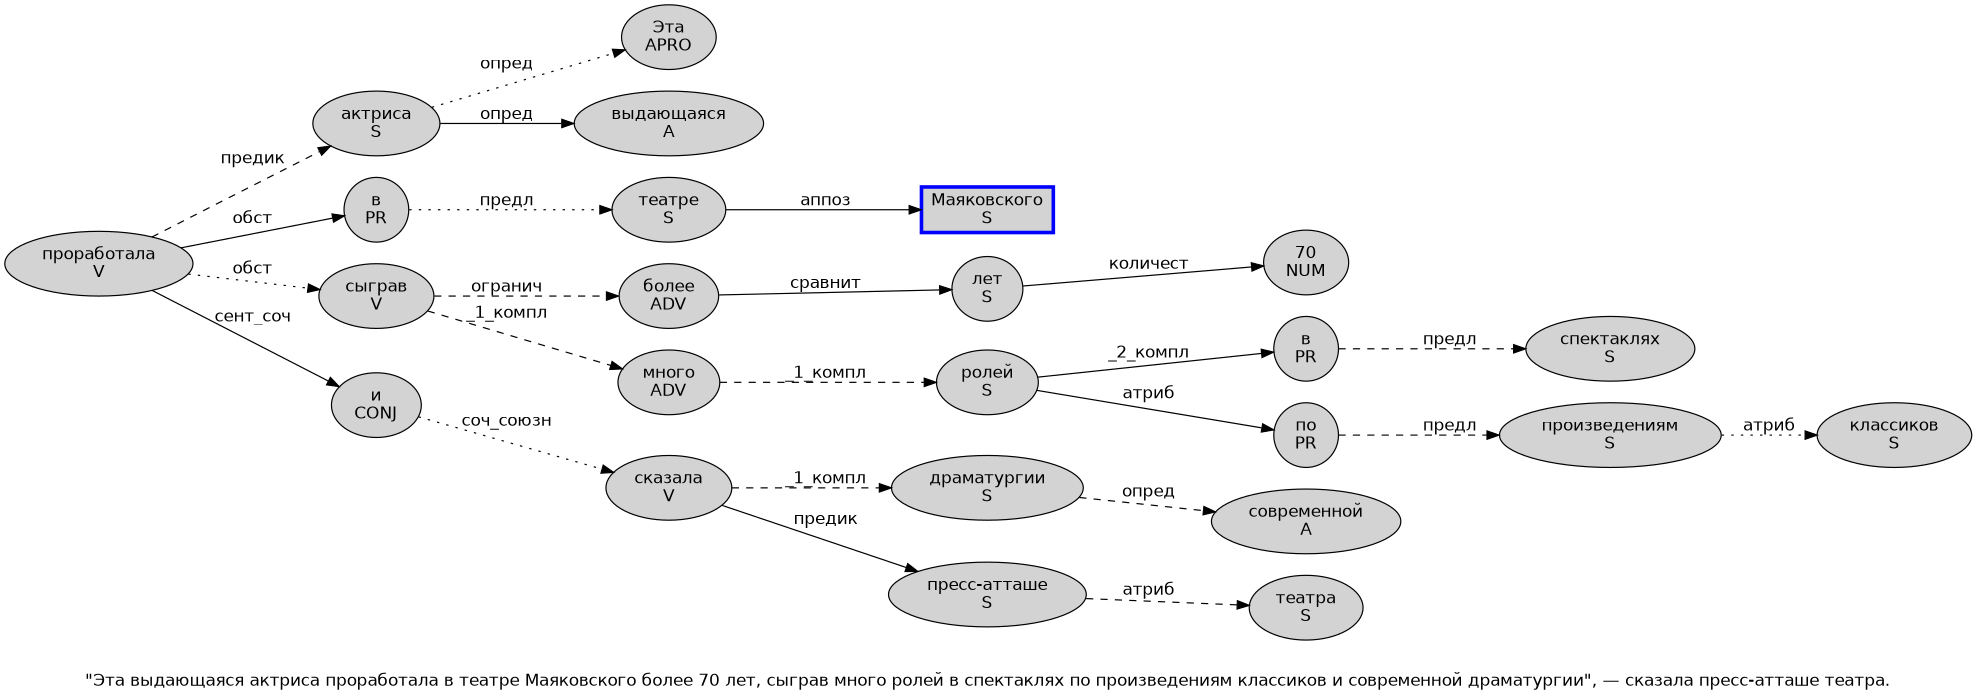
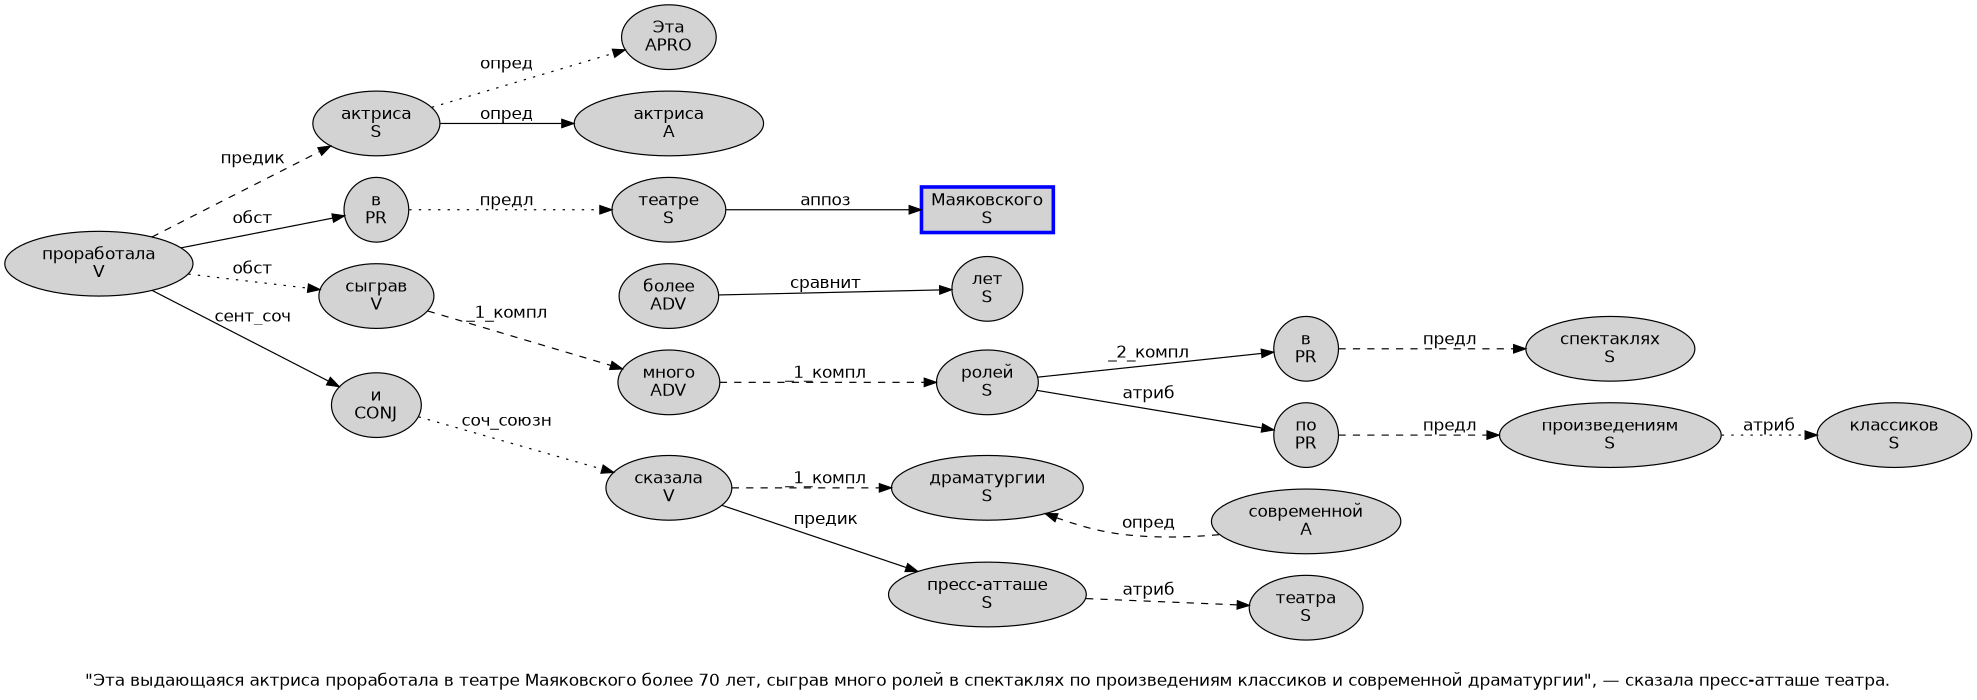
node "выдающаяся A": label "выдающаяся A" -> "актриса A"
node "70 NUM": removed
edge "сыграв V" -> "более ADV": removed, label "огранич"
edge "драматургии S" -> "современной A": reversed
